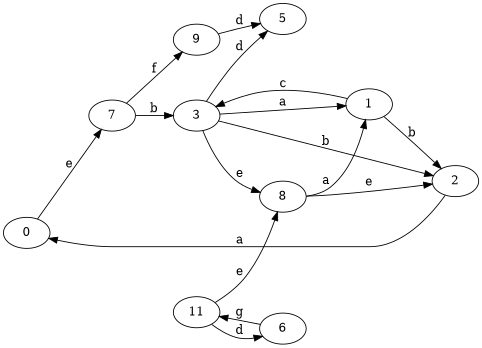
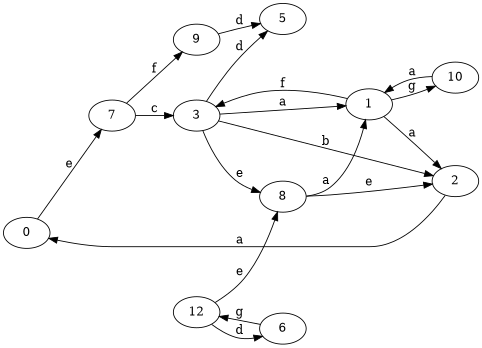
node "10": added
edge "1" -> "3": label "c" -> "f"
edge "7" -> "3": label "b" -> "c"
edge "1" -> "2": label "b" -> "a"
node "11": label "11" -> "12"
